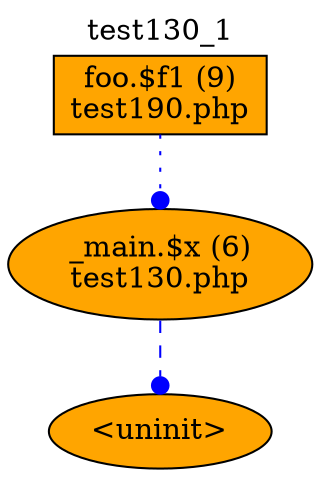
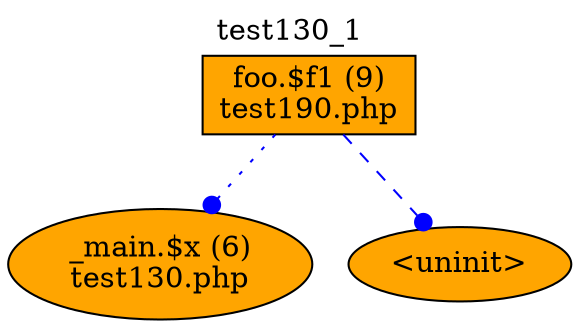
edge "_main.$x (6) test130.php" -> "<uninit>": now "foo.$f1 (9) test190.php" -> "<uninit>"
